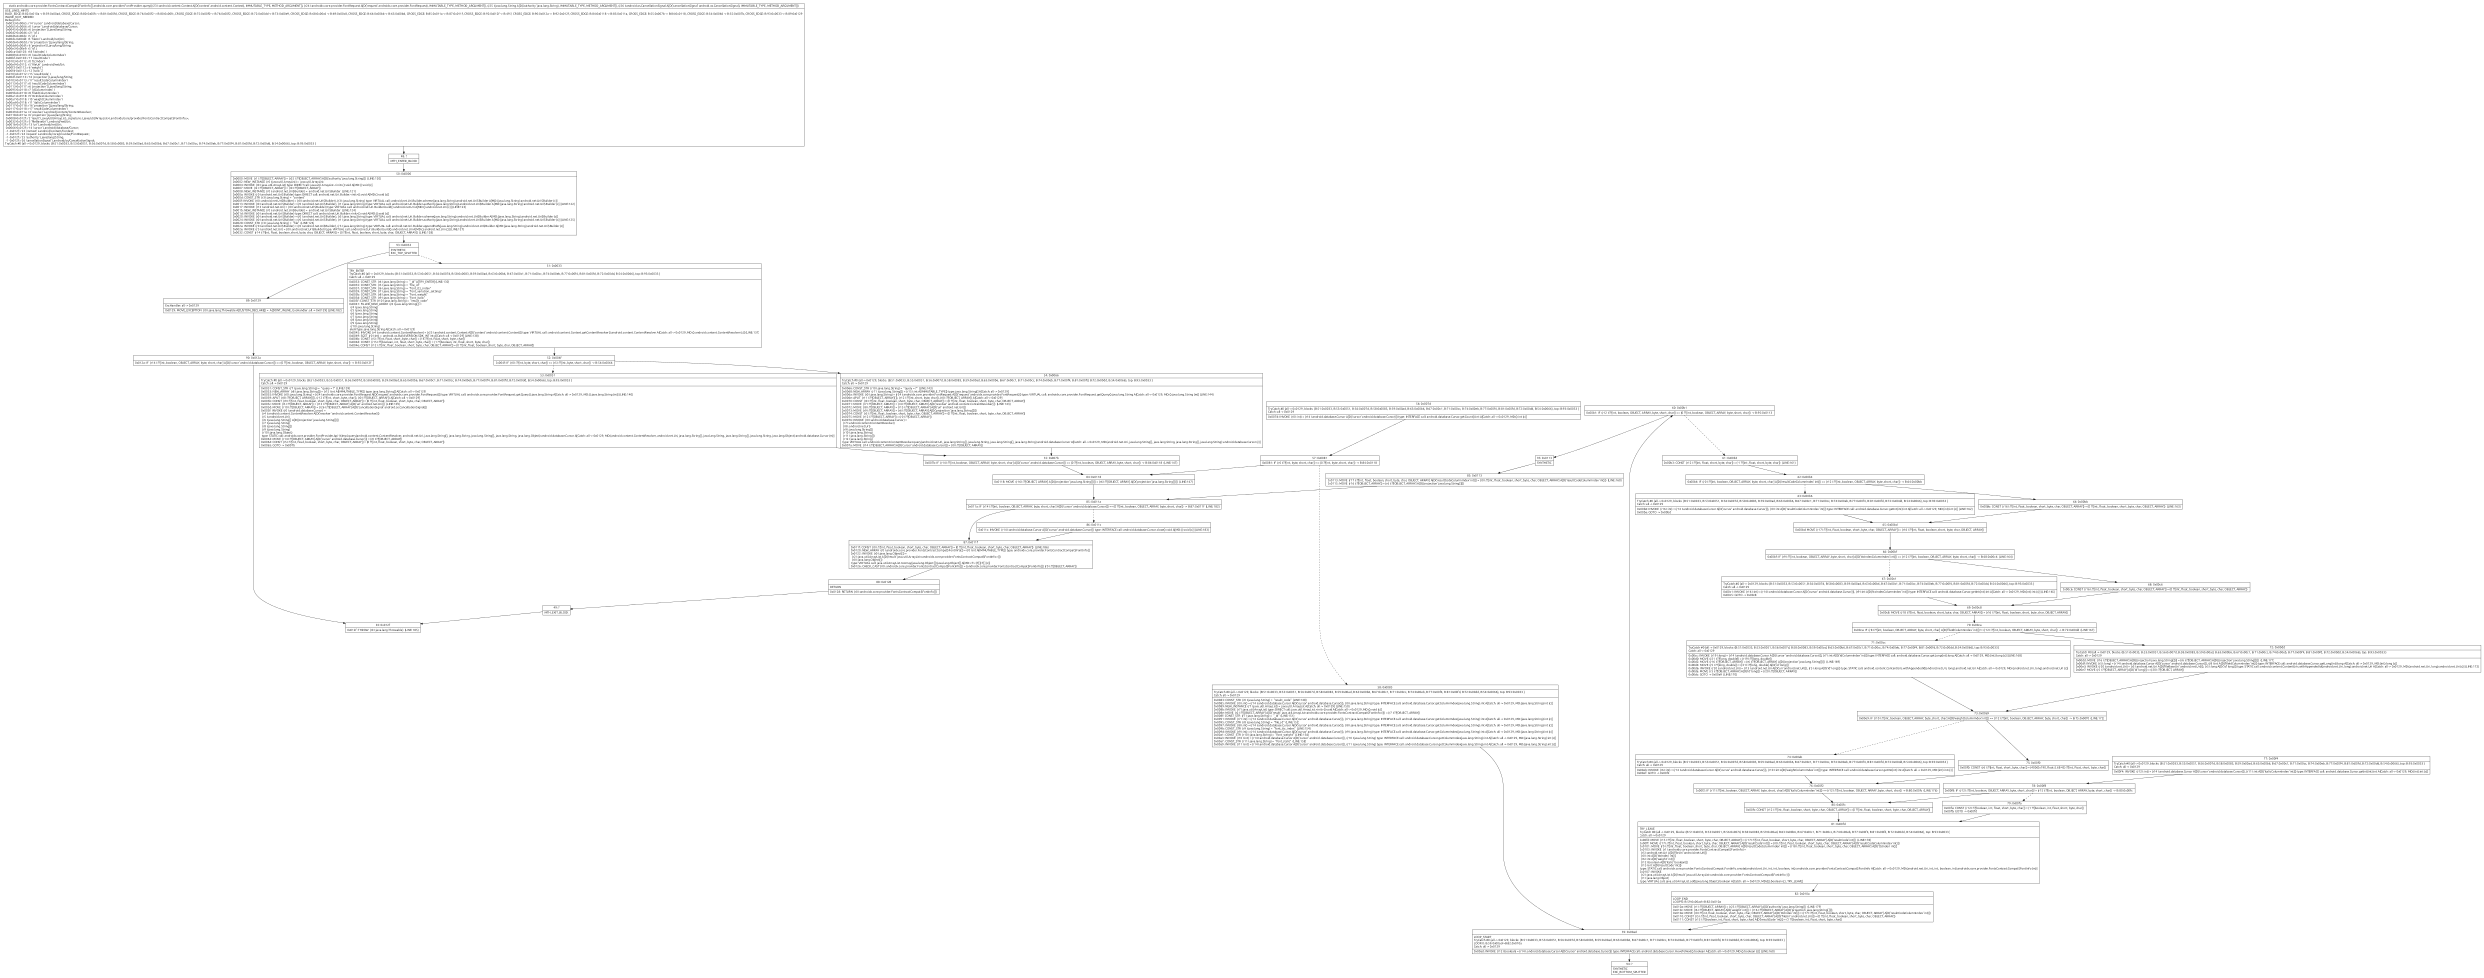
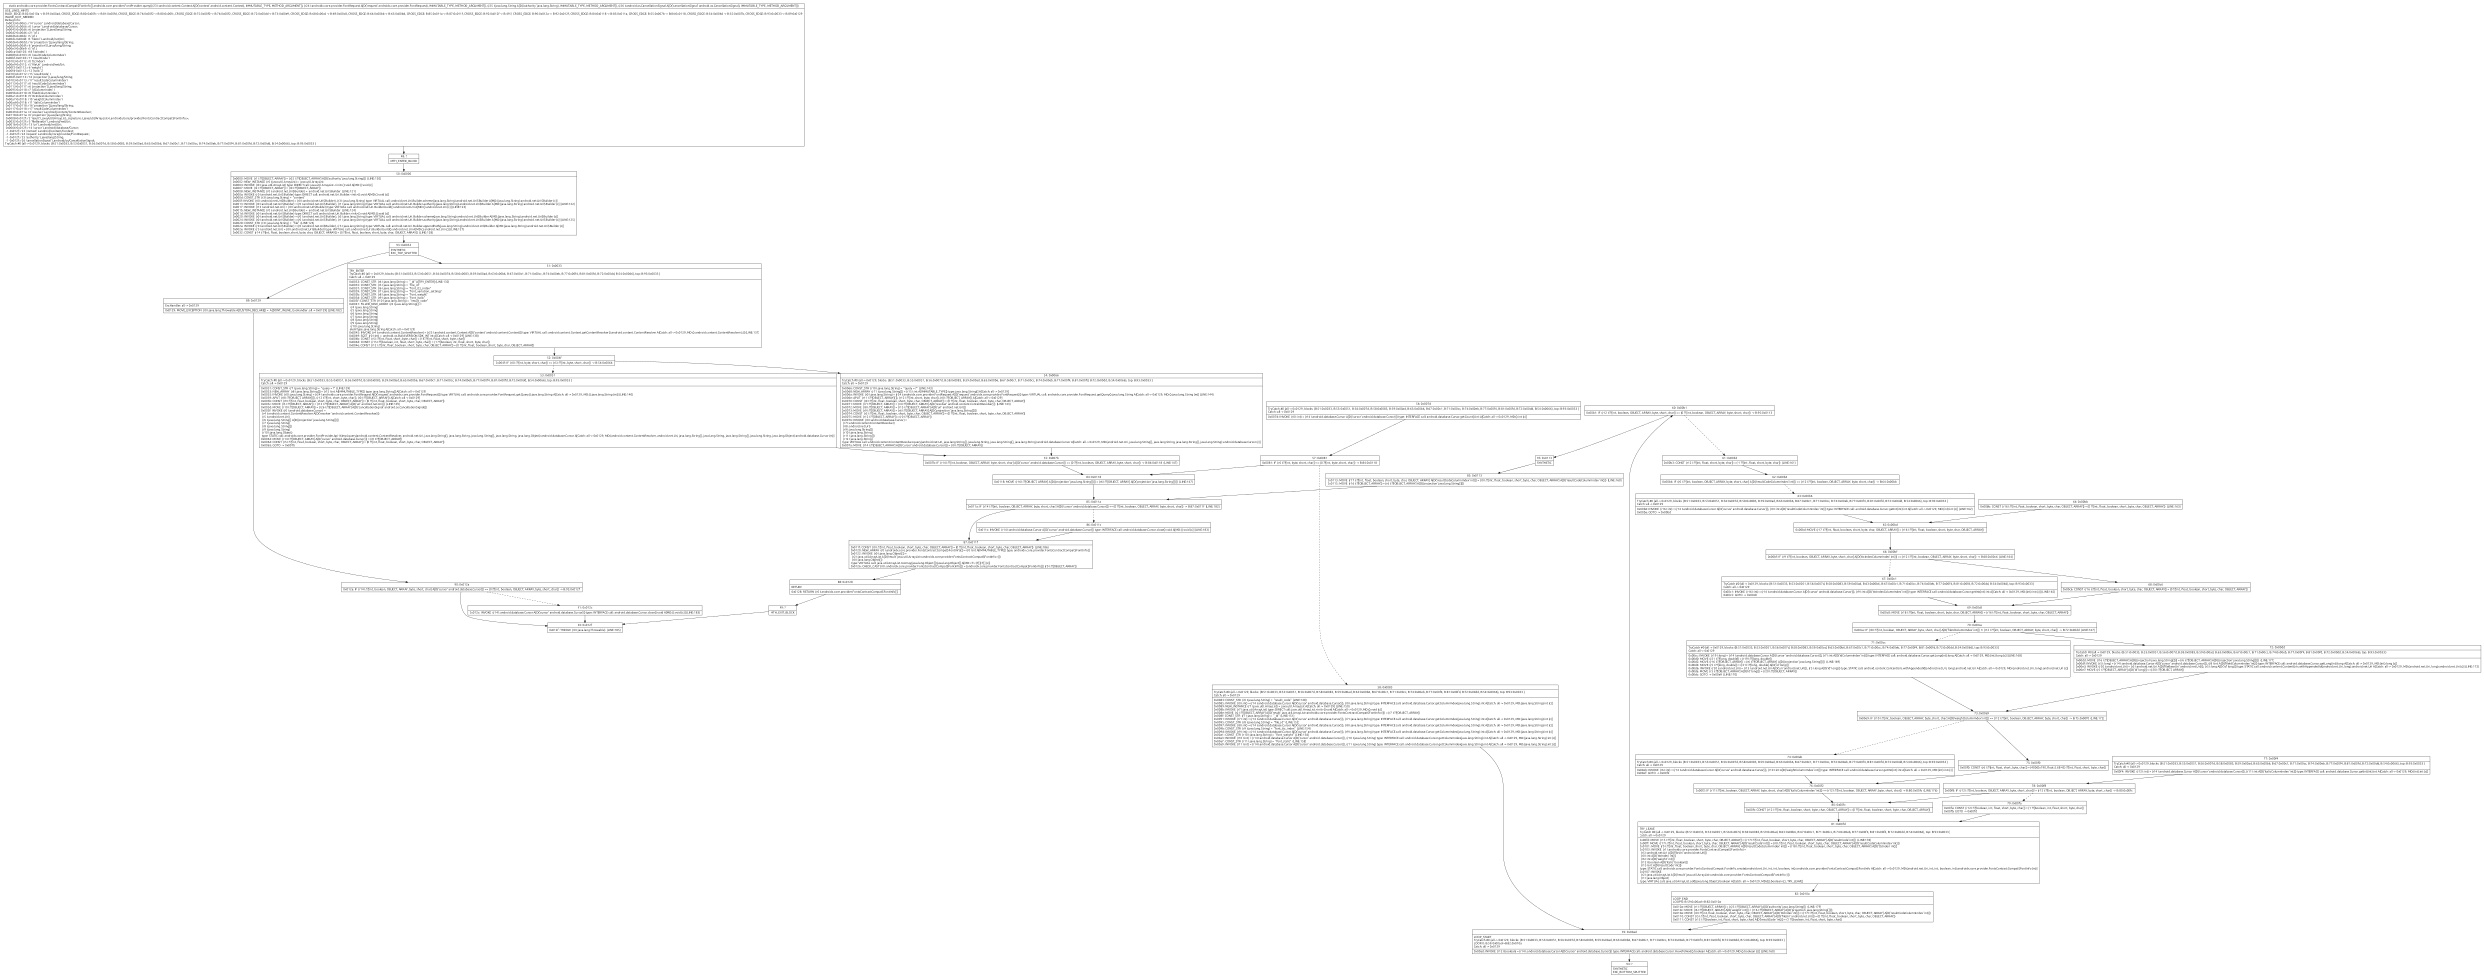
edge "93: 0x0033" -> "51: 0x0033": style dashed -> solid
edge "62: 0x00b4" -> "64: 0x00bb": removed
node "91: 0x012c": added
